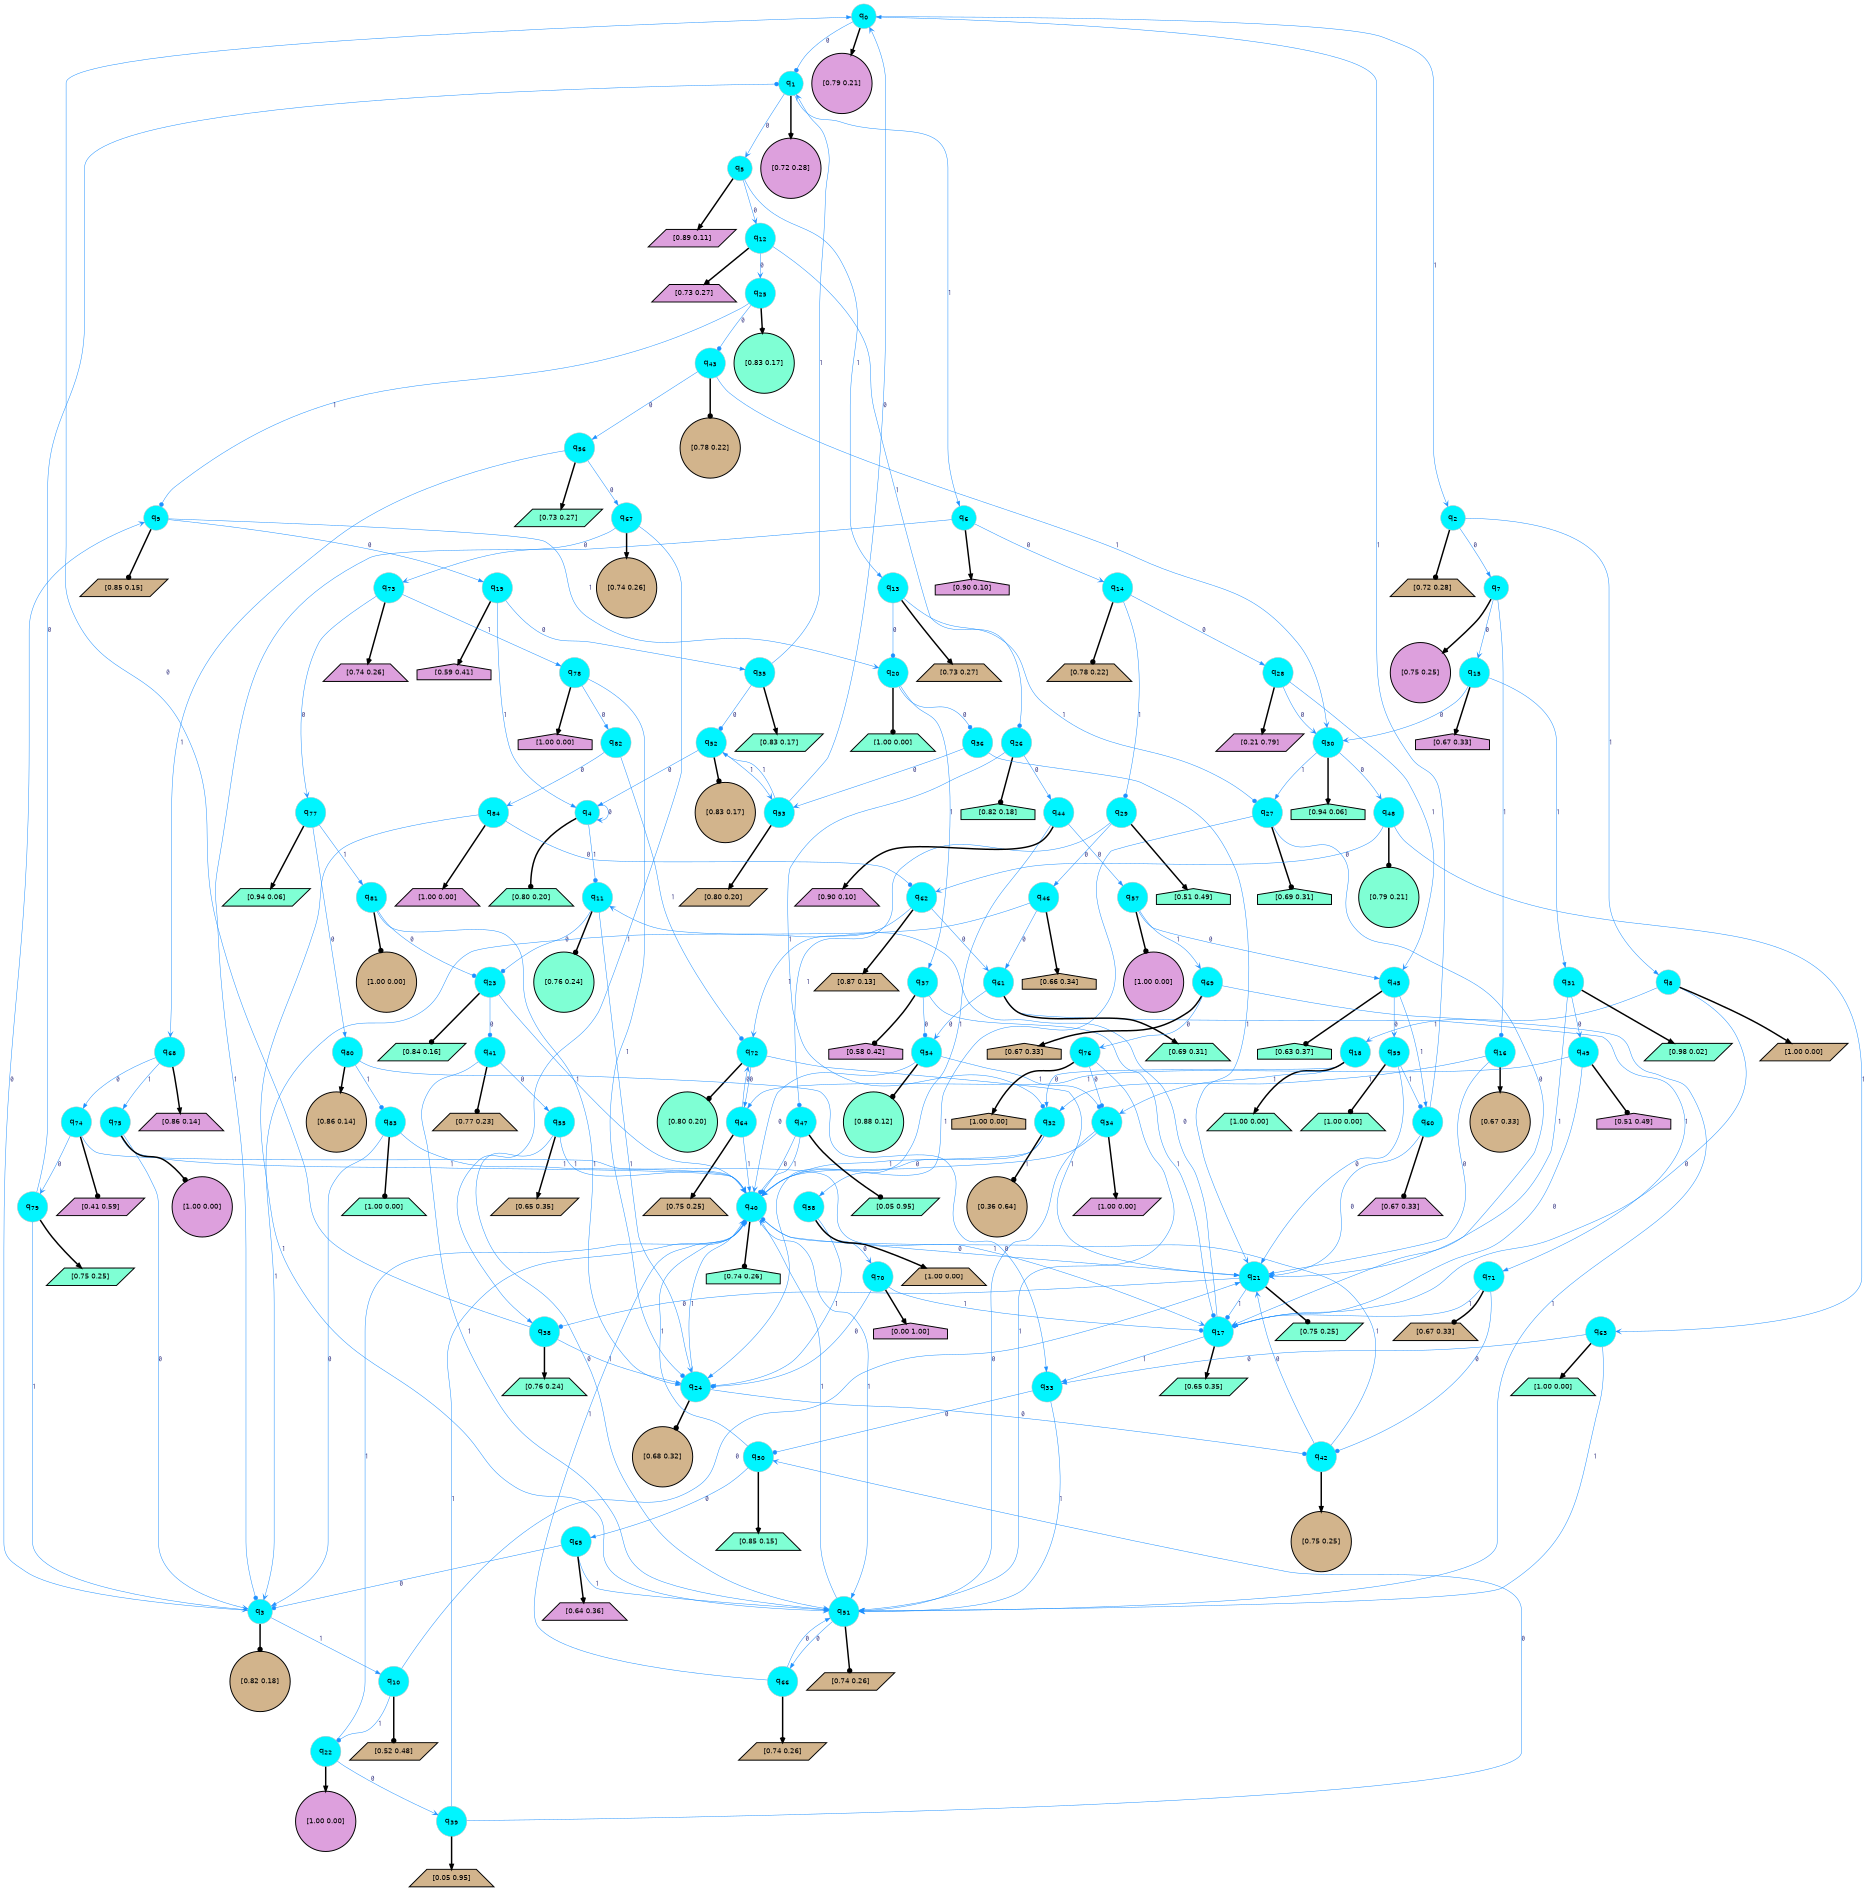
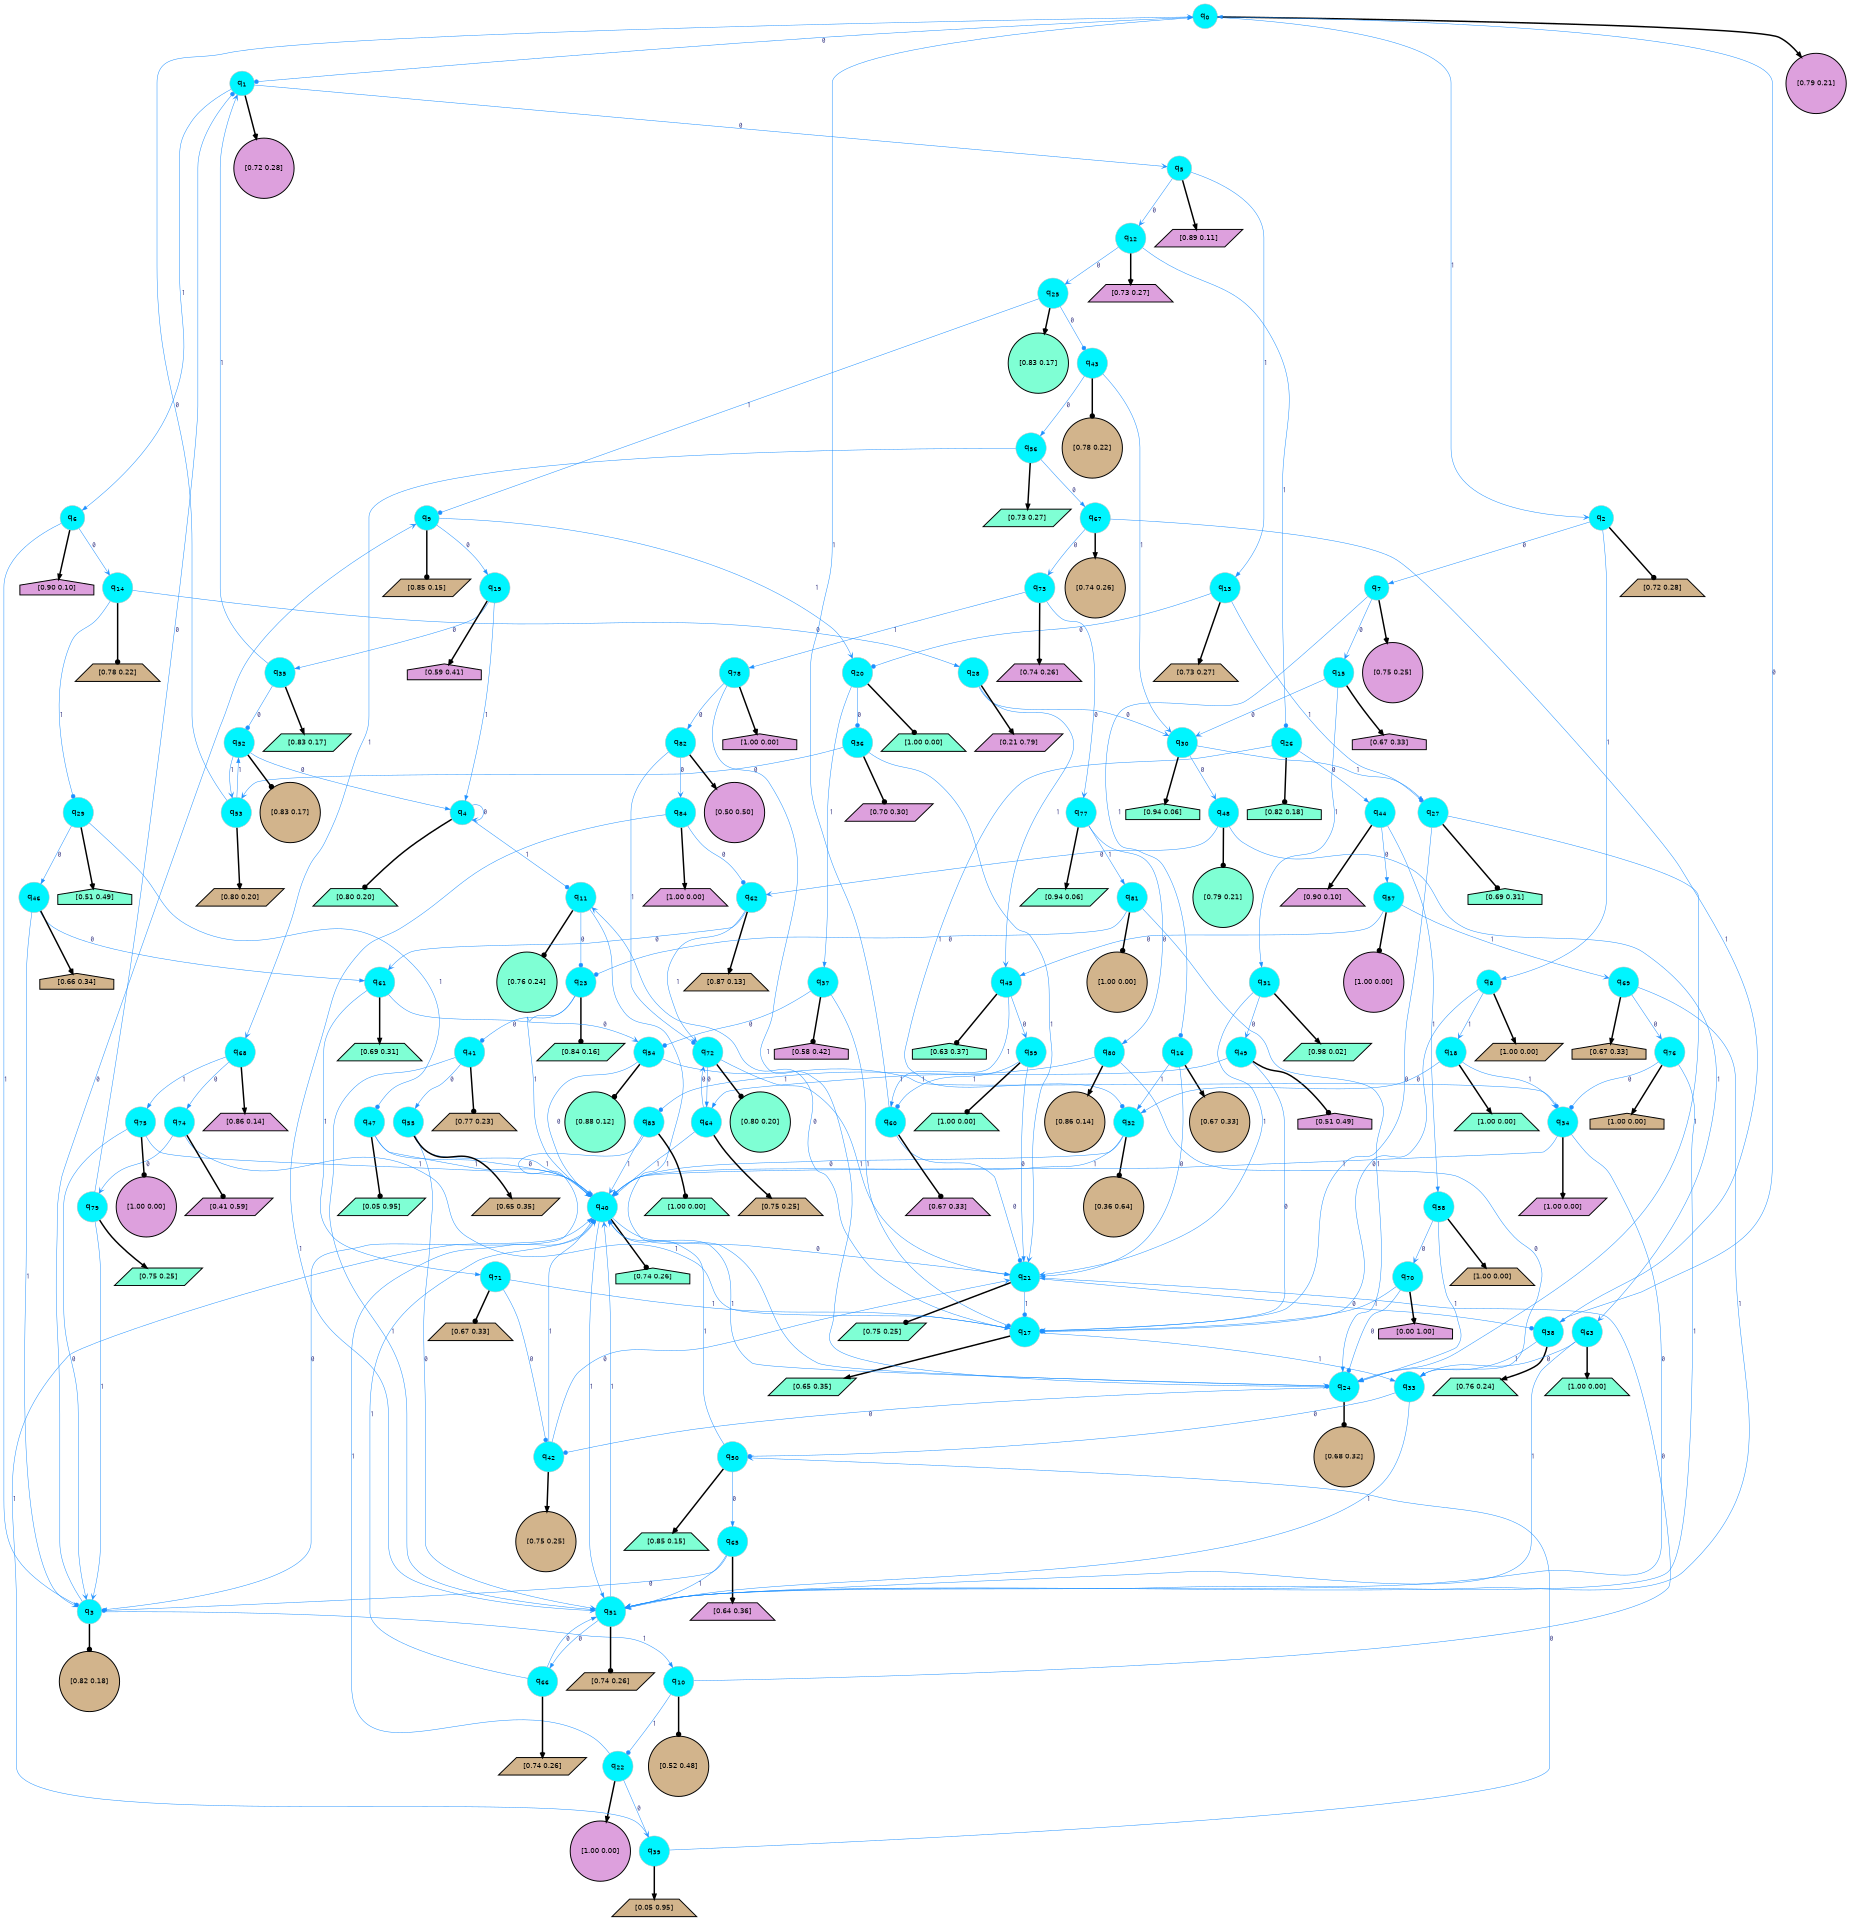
node "[0.50 0.50]": added
node "[0.70 0.30]": added
node "[0.52 0.48]": shape parallelogram -> circle
